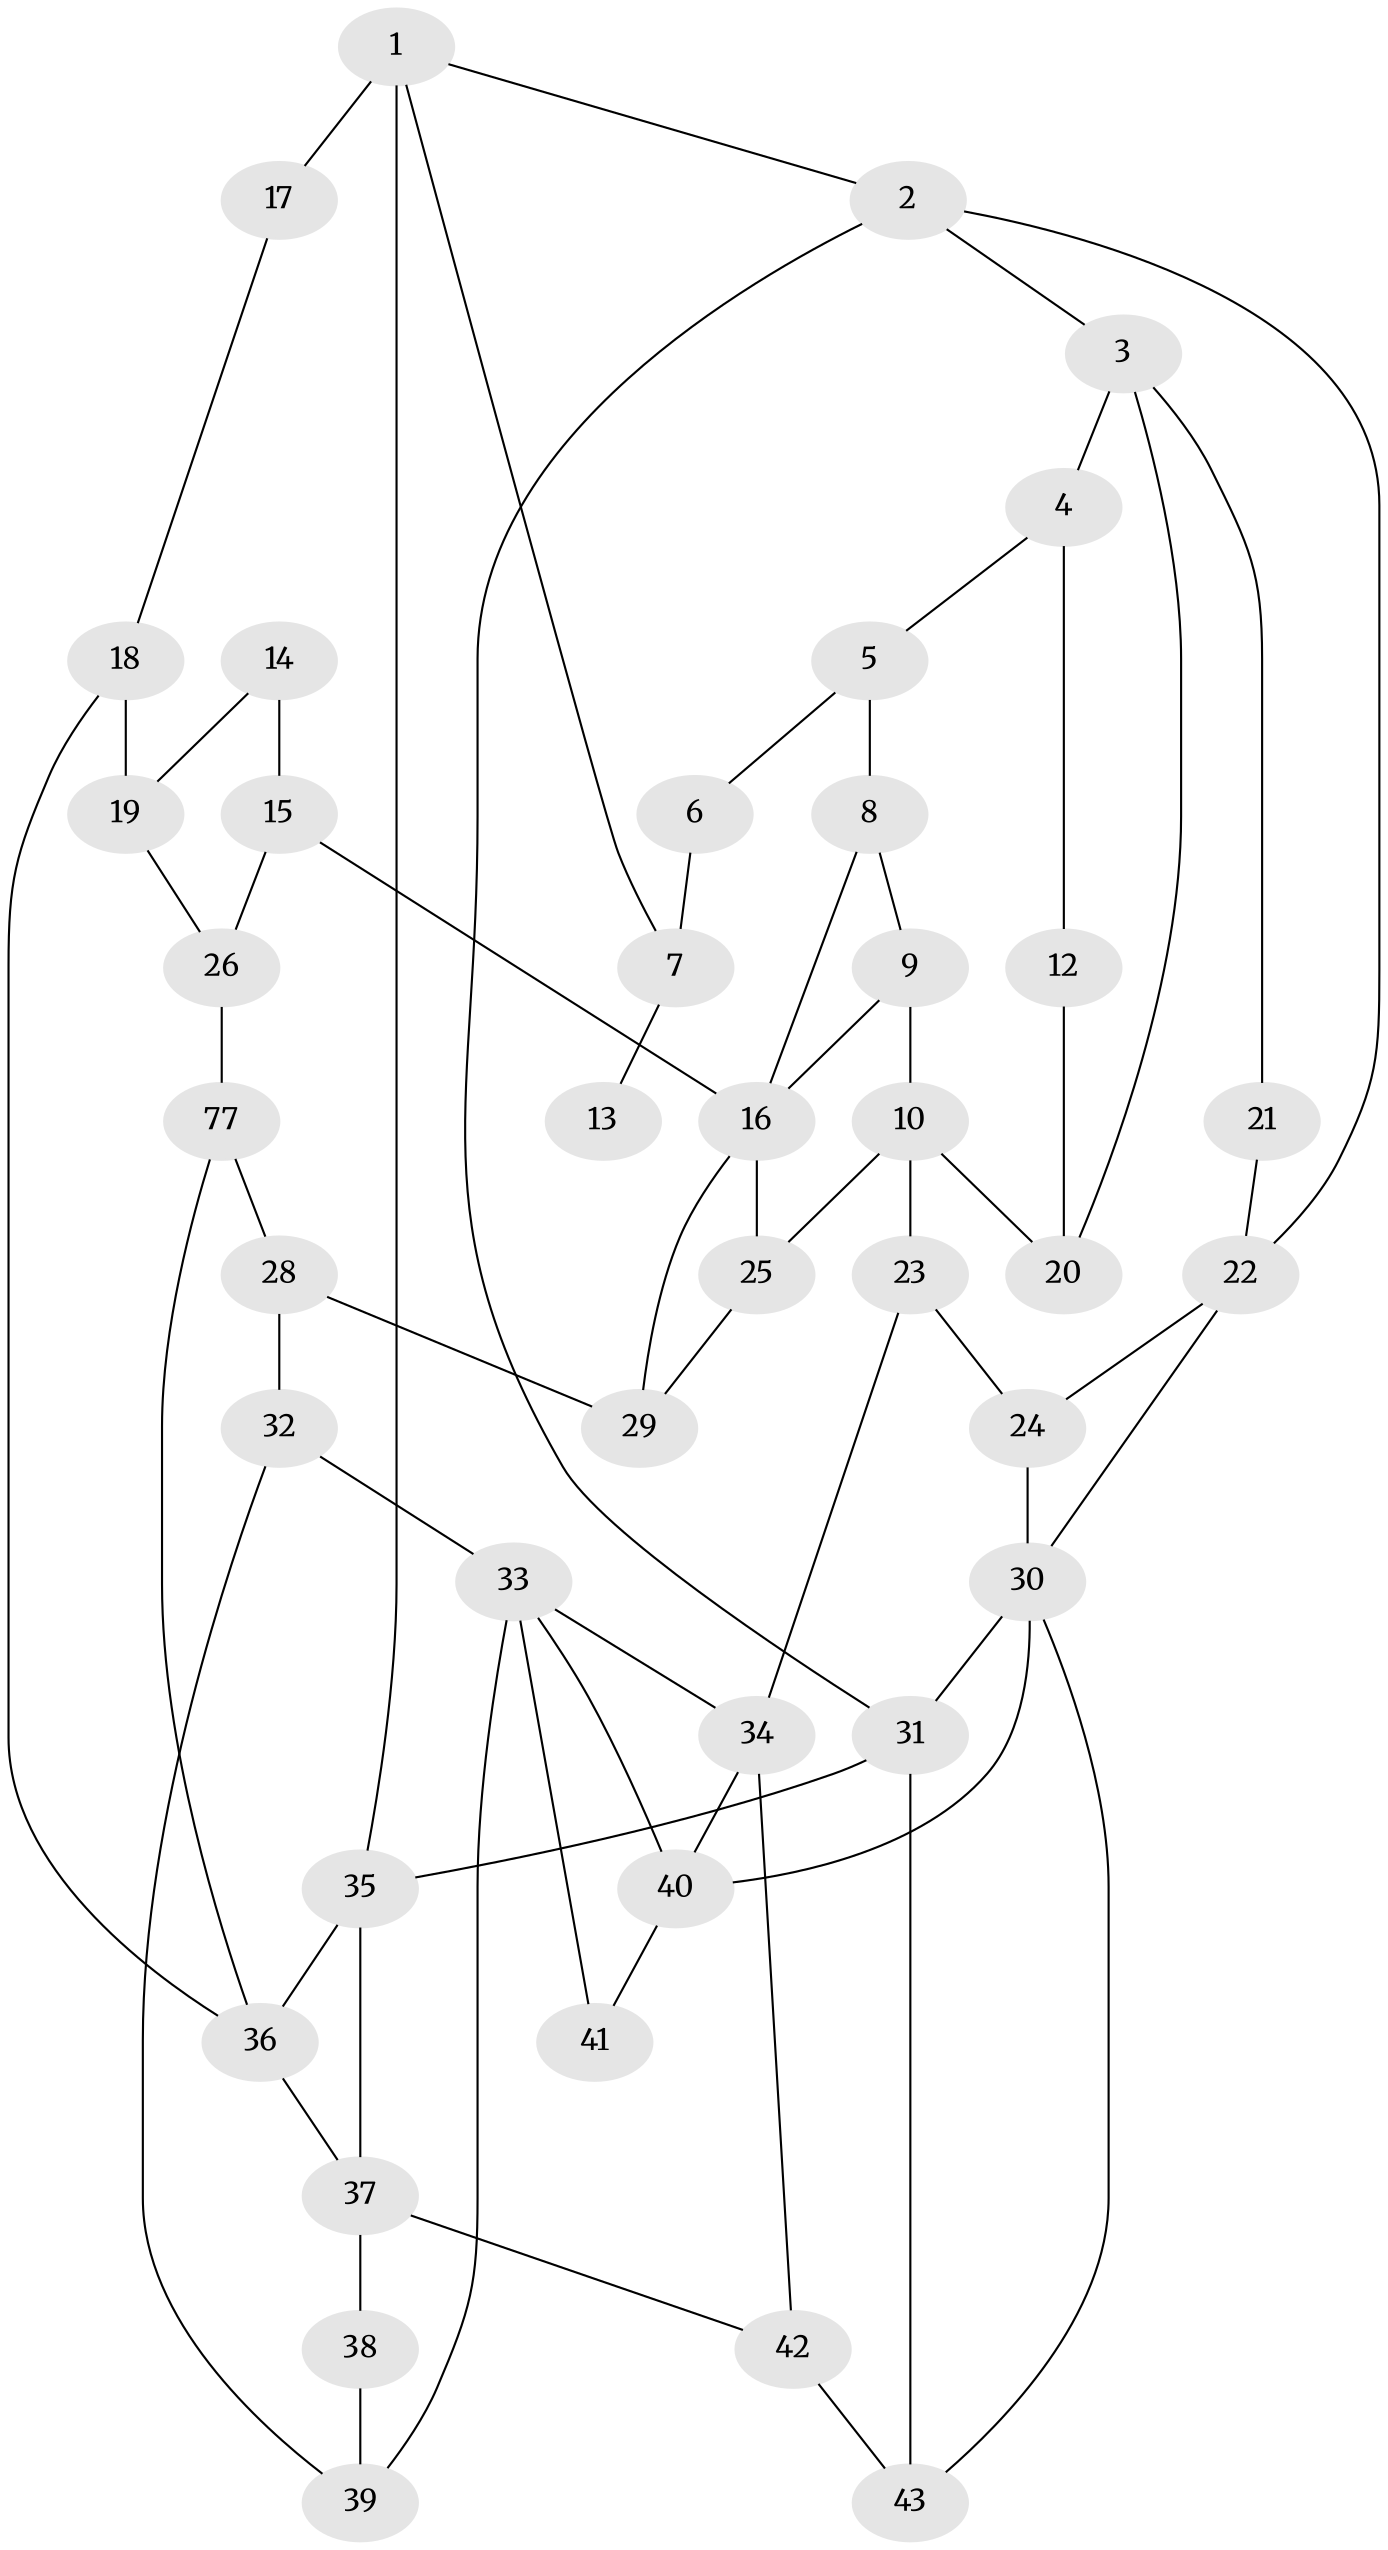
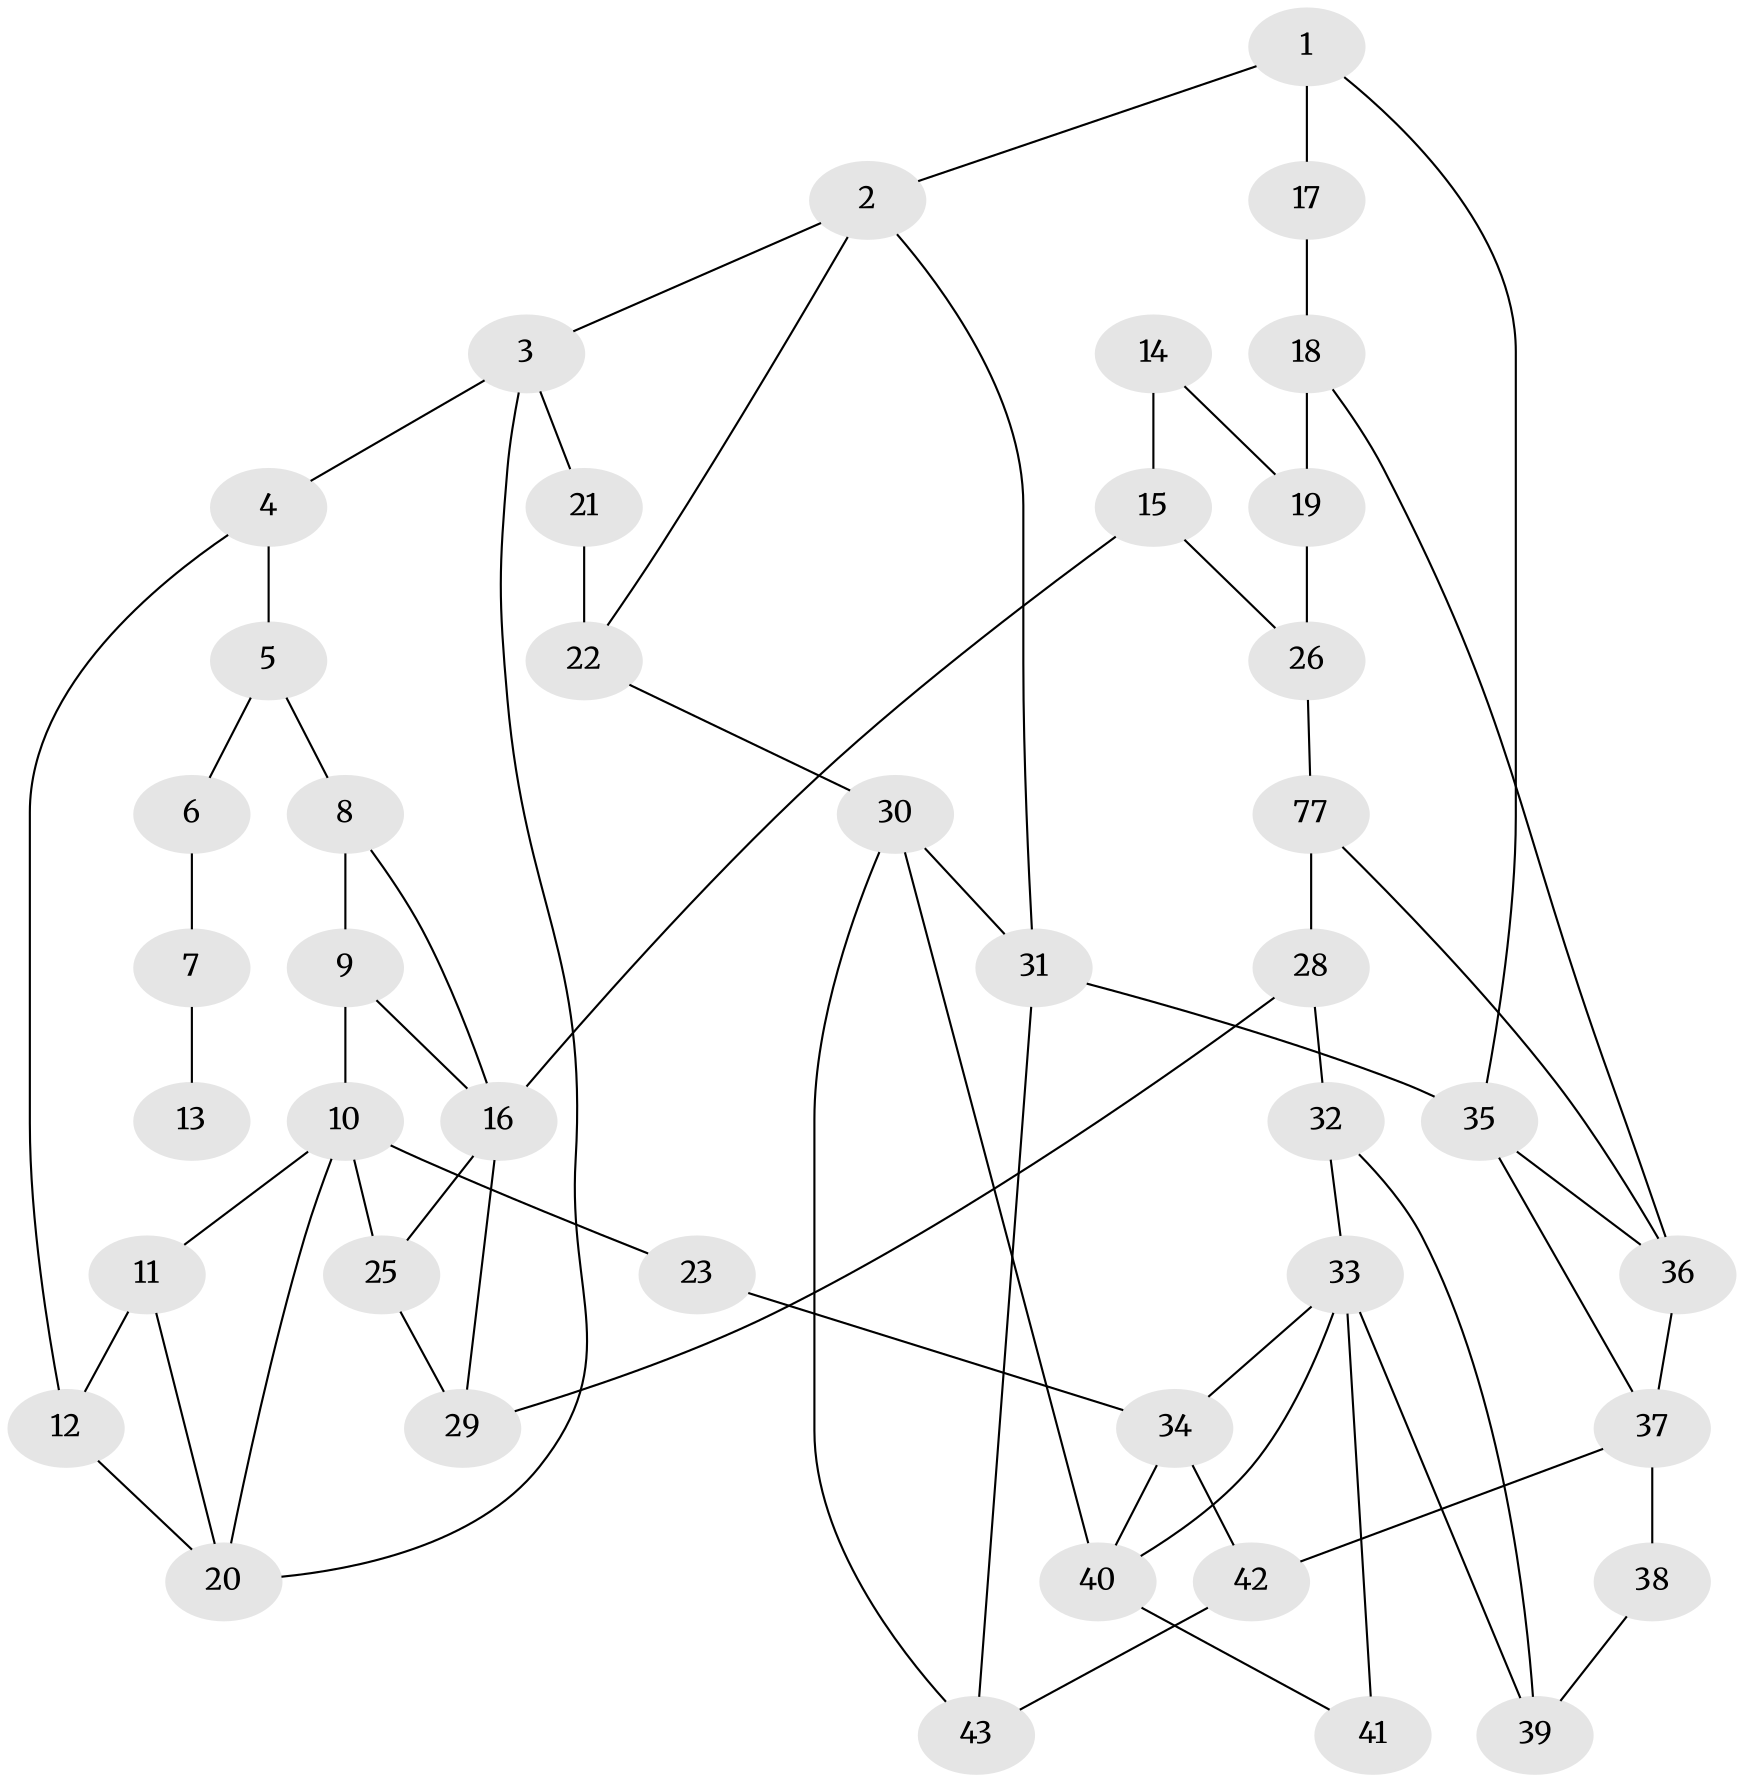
edge "1" -- "7": removed
node "11": added
node "24": removed
